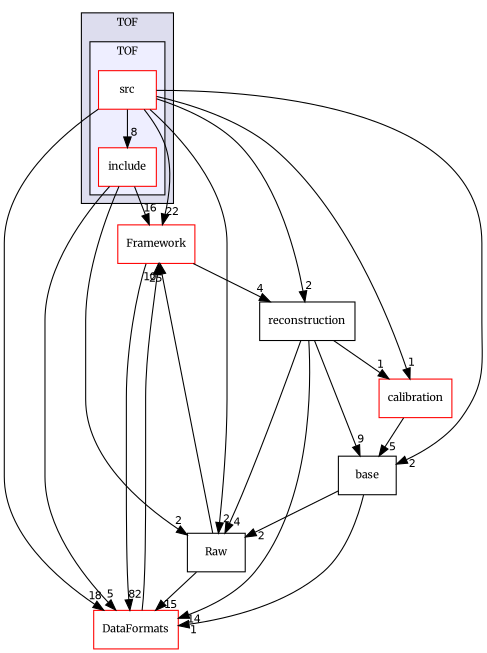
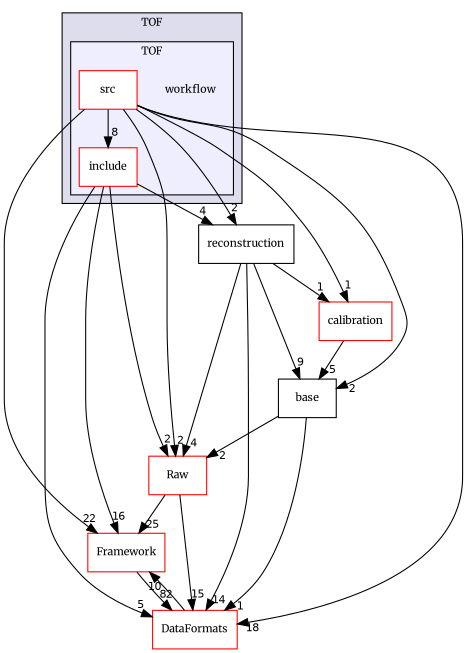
node "workflow": added
edge "Framework" -> "reconstruction": now "include" -> "reconstruction"
node "Raw": color black -> red
